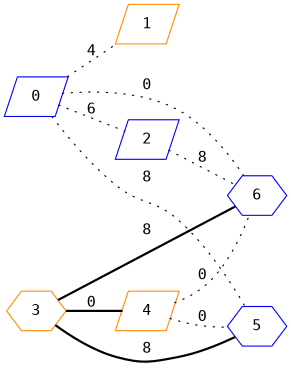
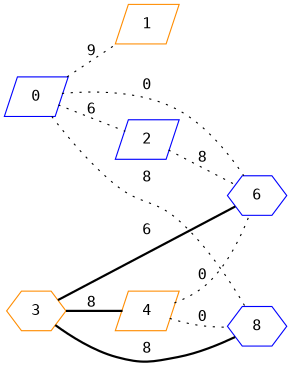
edge "1" -- "0": label "4" -> "9"
edge "6" -- "3": label "8" -> "6"
edge "3" -- "4": label "0" -> "8"
node "5": label "5" -> "8"
